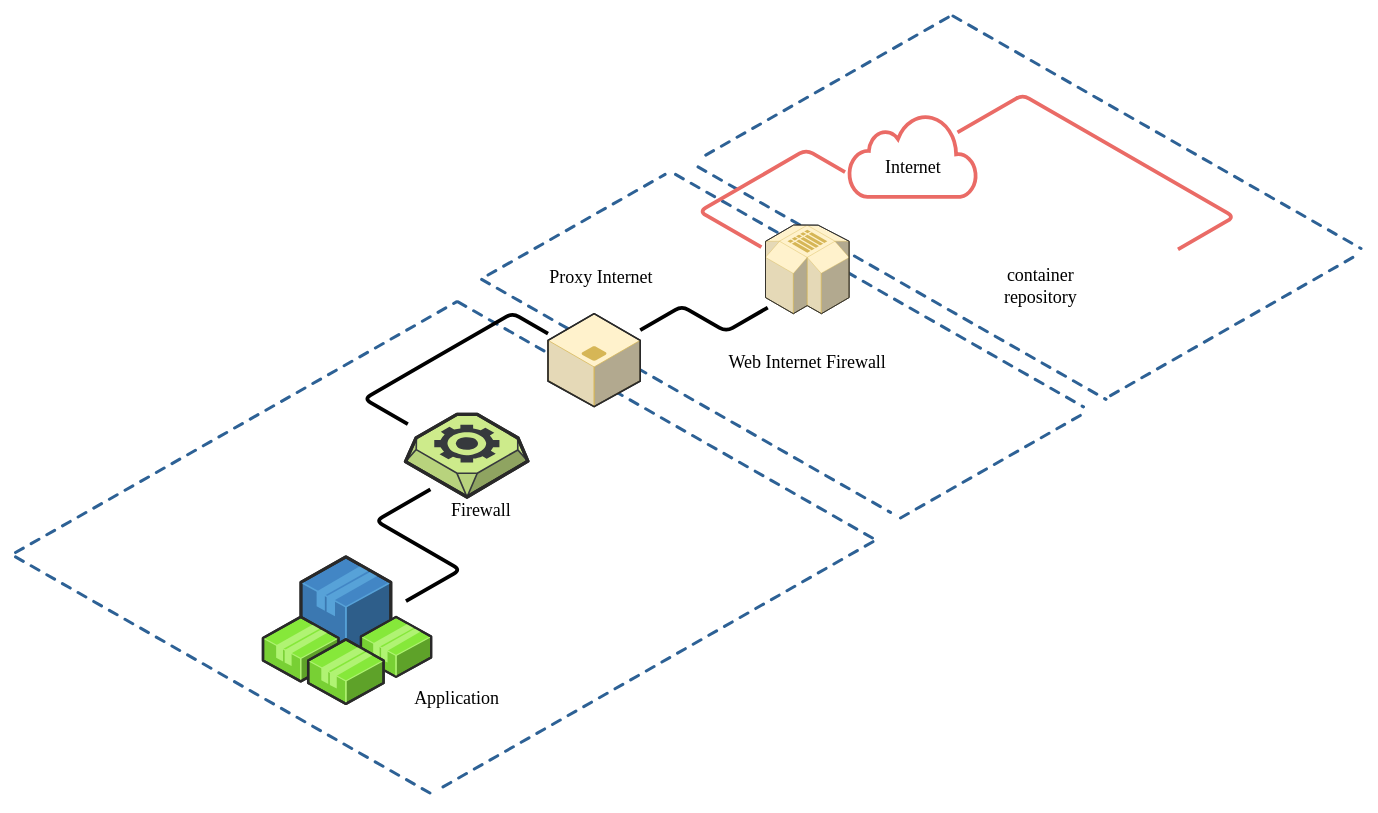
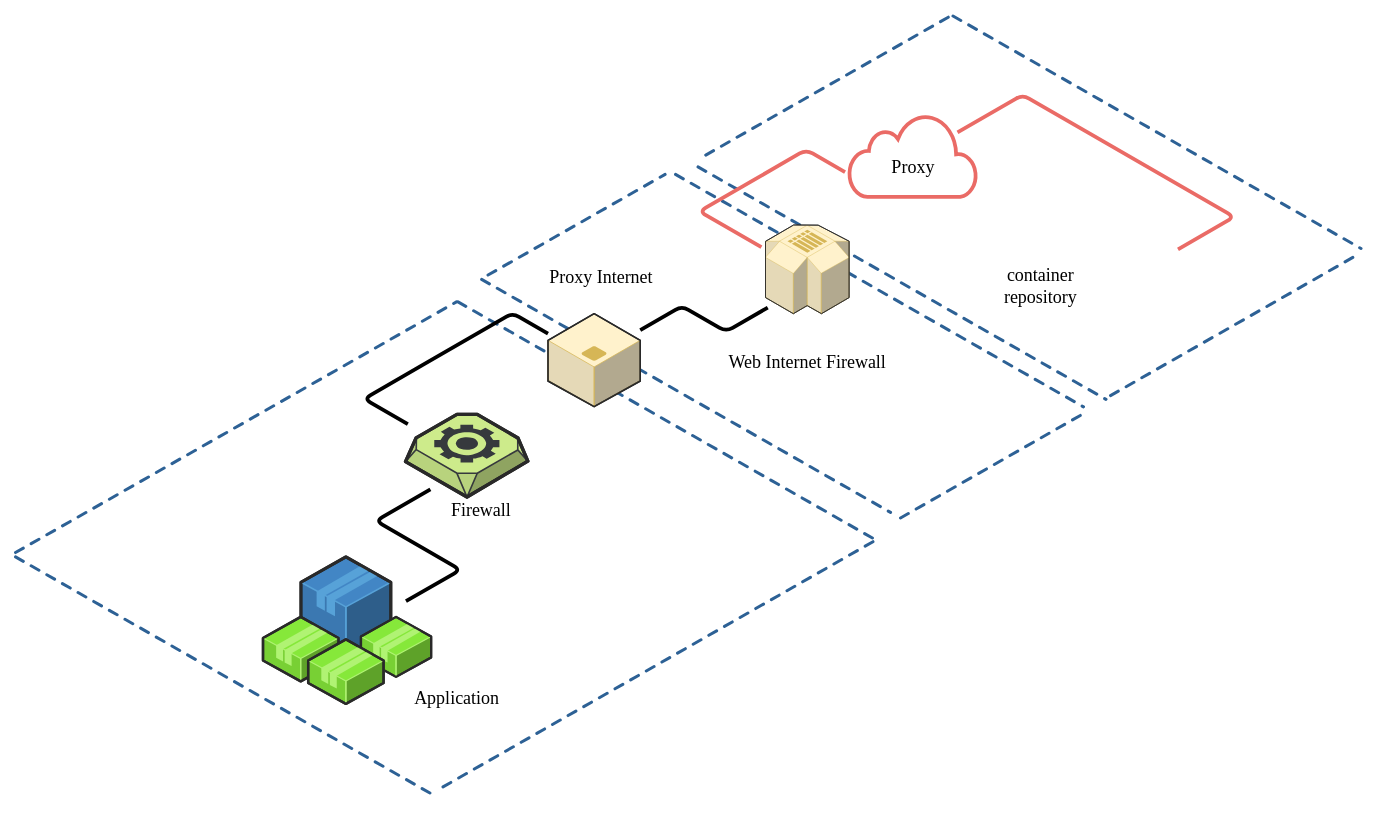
node "Internet": label "Internet" -> "Proxy"
